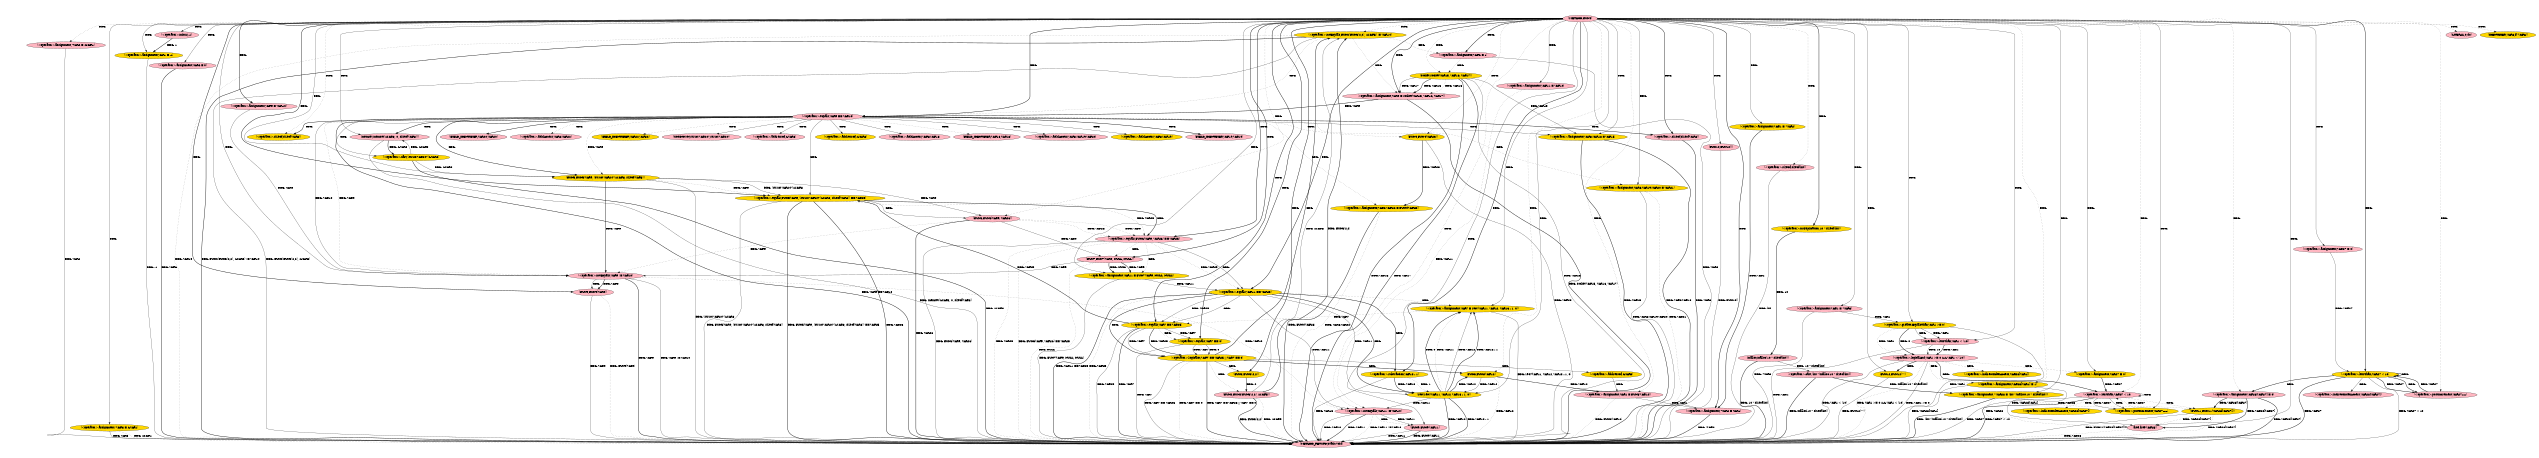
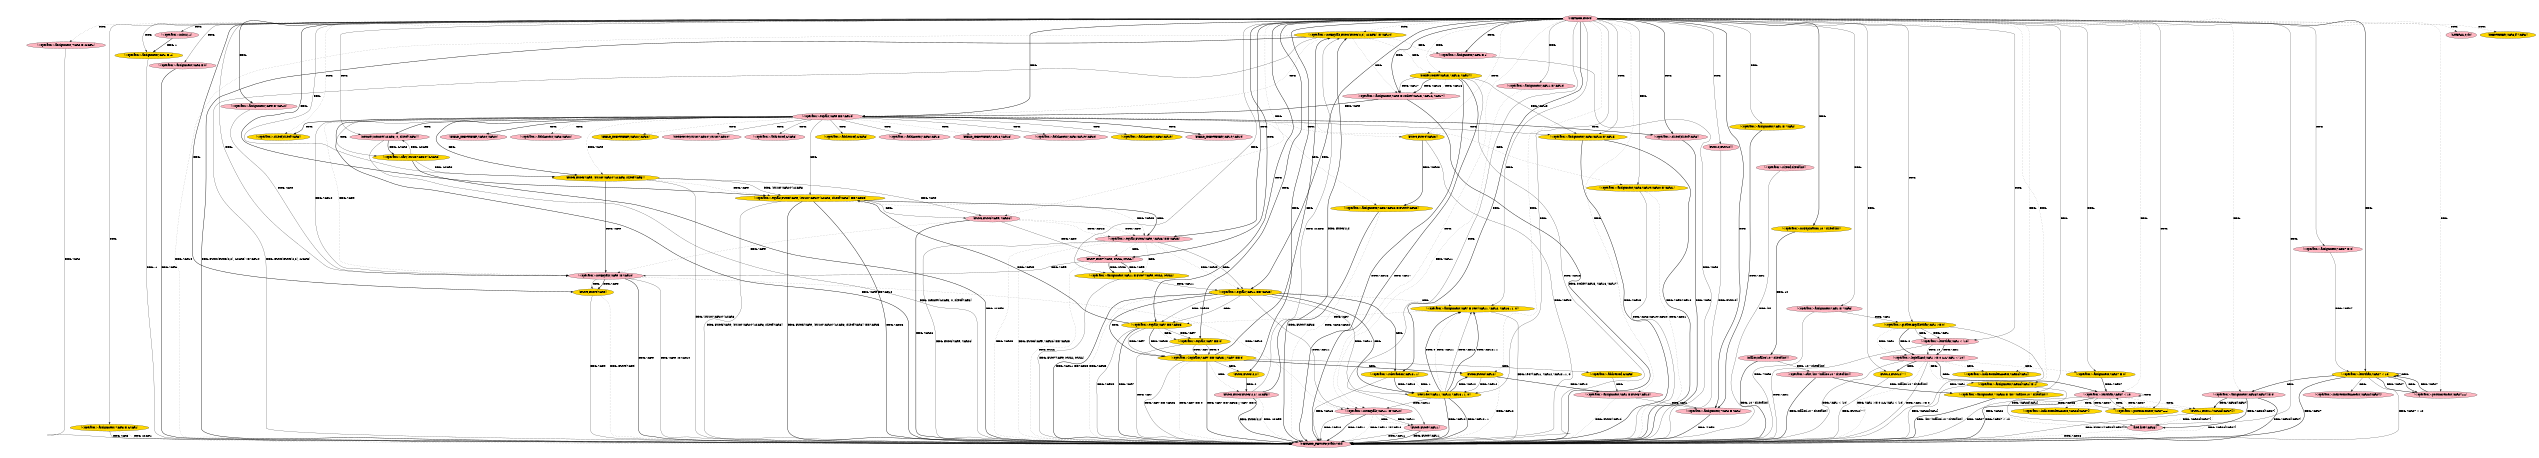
edge "(METHOD,FUN4)" -> "(<operator>.sizeOf,sizeof(int))": now "(METHOD,FUN4)" -> "(<operator>.indirectIndexAccess,VAR28[VAR1])"
edge "(<operator>.assignment,VAR6 = 1)" -> "(socket,socket(VAR15, VAR16, VAR17))": now "(<operator>.notEquals,FUN2(FUN3(2,2), &VAR5) != VAR14)" -> "(socket,socket(VAR15, VAR16, VAR17))"
node "(FUN9,FUN9(VAR9))": fillcolor lightpink -> gold
